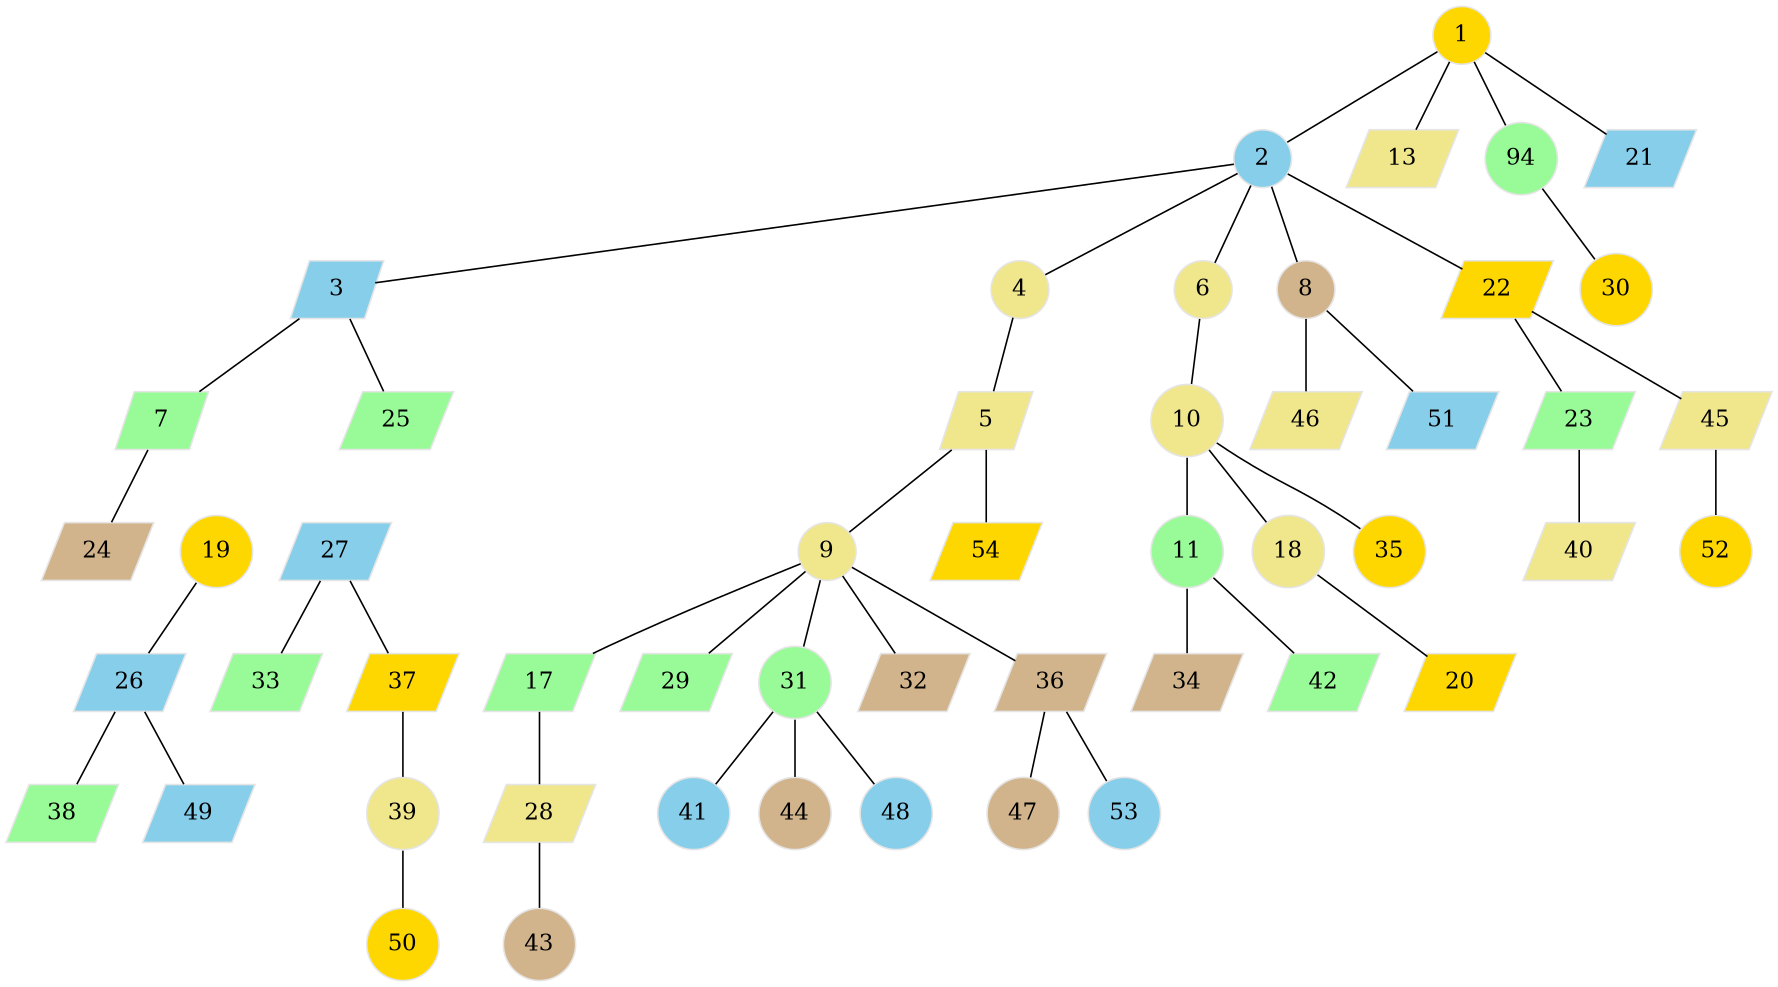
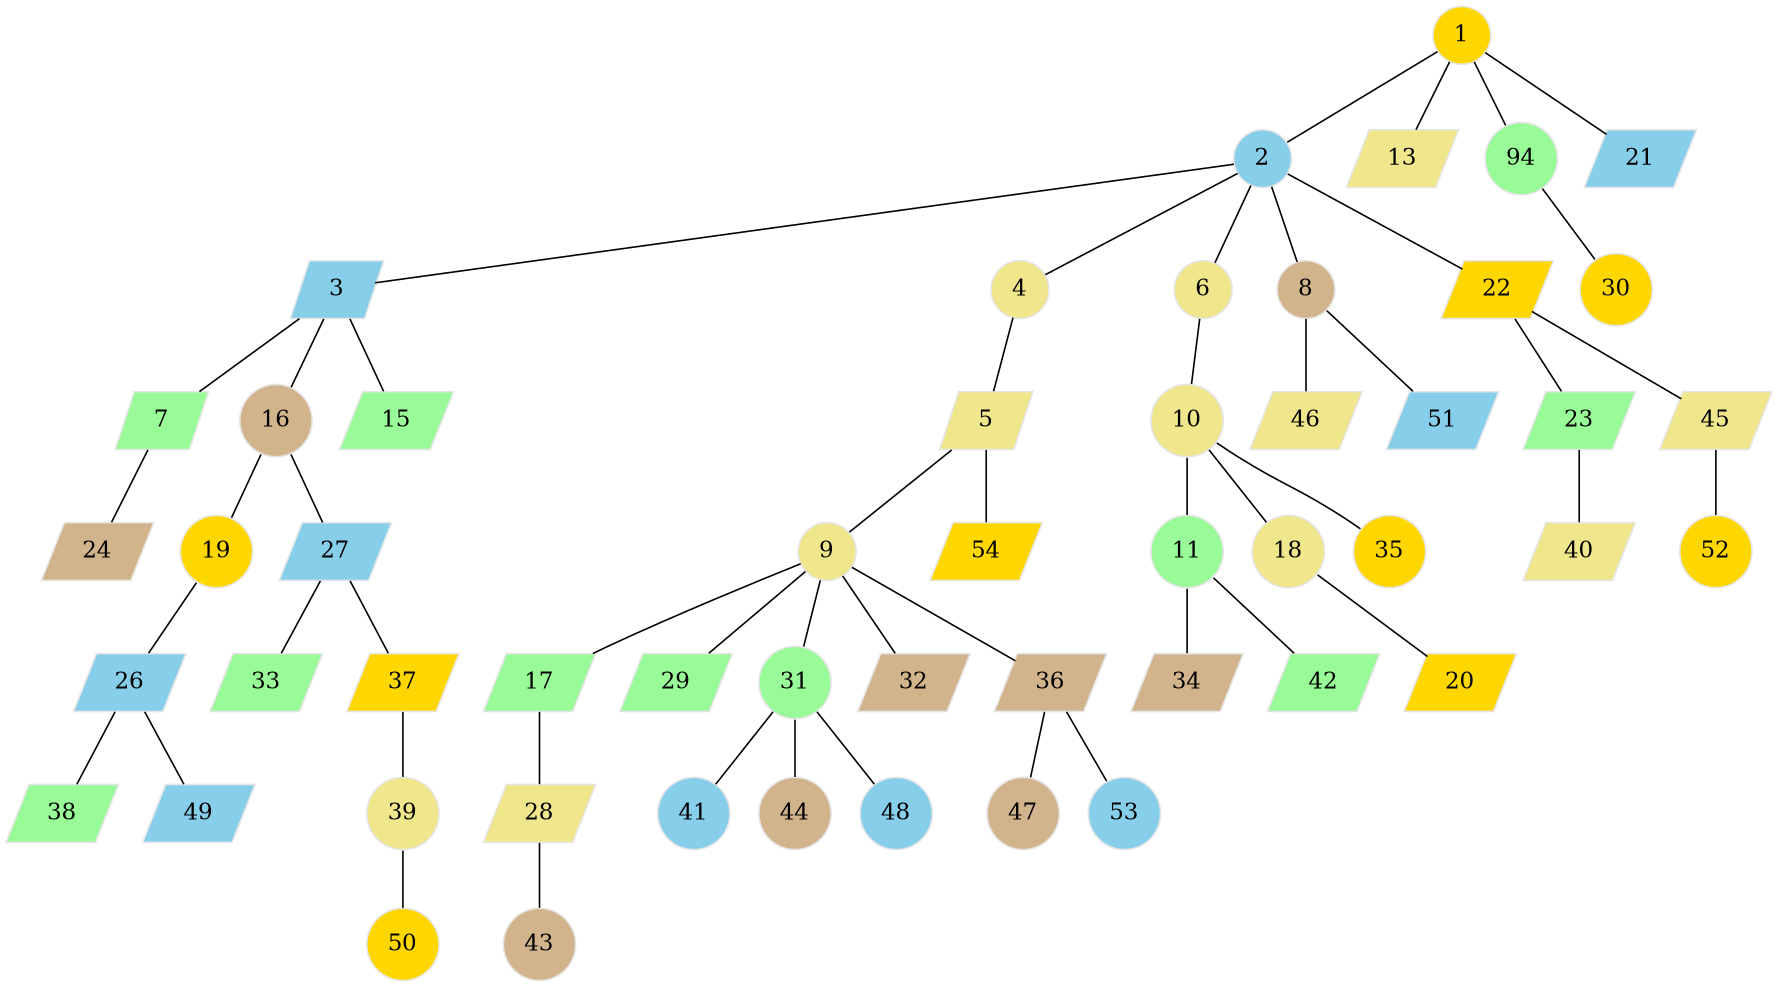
node "16": added
node "25": label "25" -> "15"
